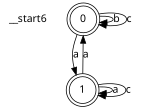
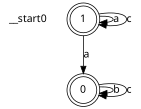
node "__start6": label "__start6" -> "__start0"
edge "0" -> "1": removed, label "a"
